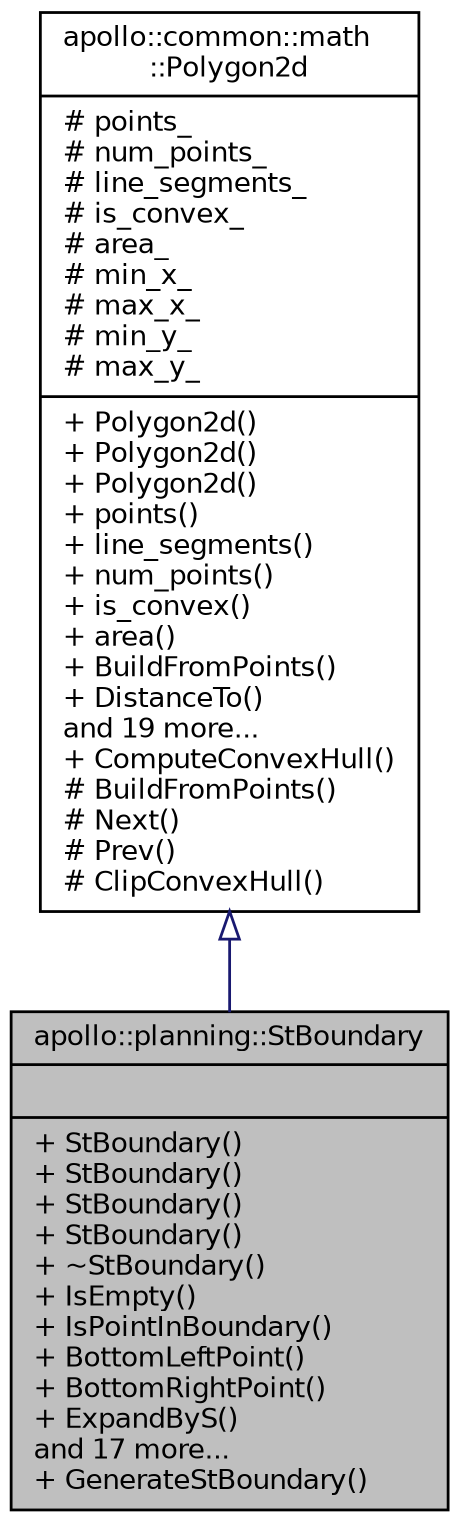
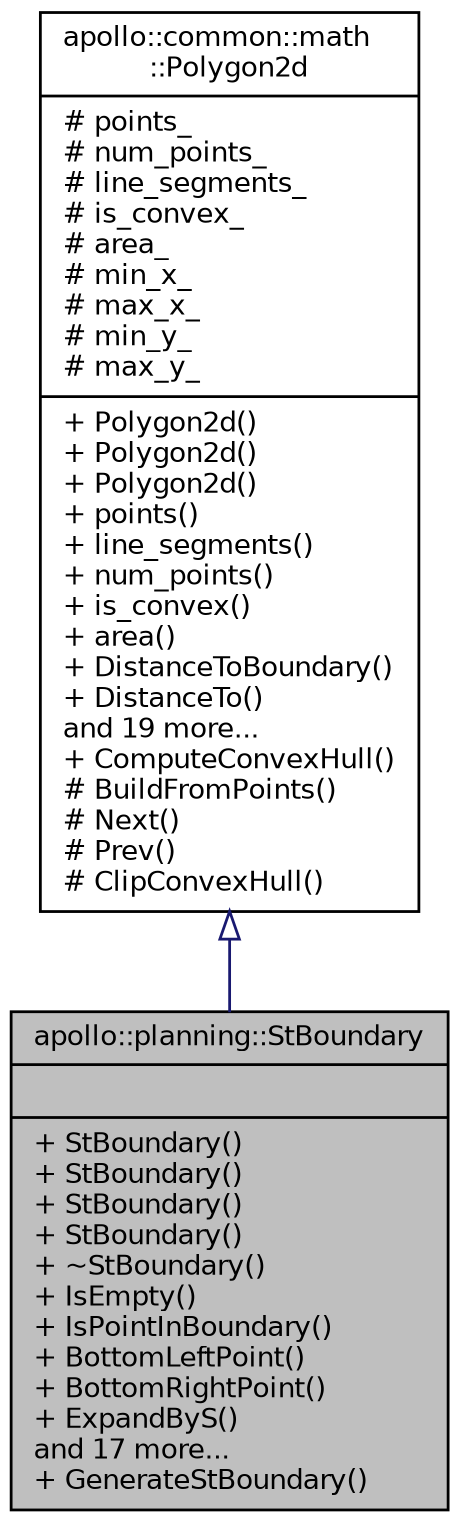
node "apollo::common::math": text "+ BuildFromPoints()" -> "+ DistanceToBoundary()"
